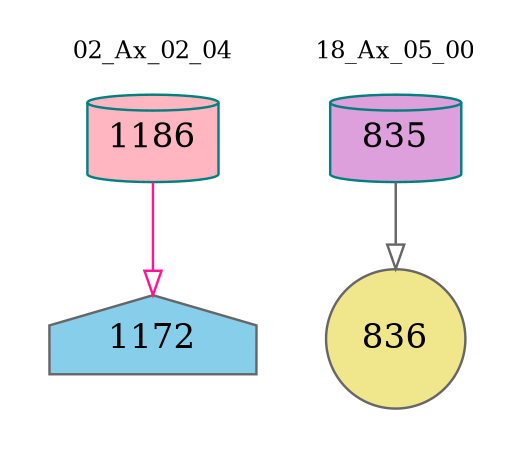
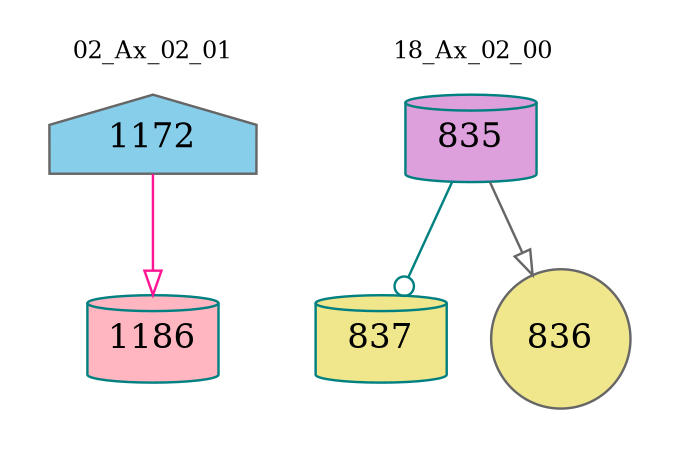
cluster "02_Ax_02_04": label "02_Ax_02_04" -> "02_Ax_02_01"
cluster "18_Ax_05_00": label "18_Ax_05_00" -> "18_Ax_02_00"
edge "1186" -> "1172": reversed
node "837": added
